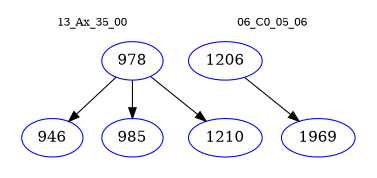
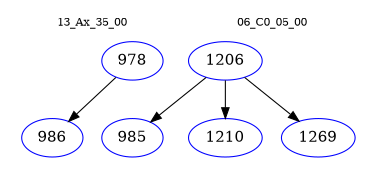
cluster "06_C0_05_06": label "06_C0_05_06" -> "06_C0_05_00"
edge "978" -> "1210": now "1206" -> "1210"
edge "978" -> "985": now "1206" -> "985"
node "946": label "946" -> "986"
node "1969": label "1969" -> "1269"
